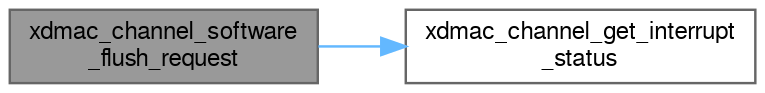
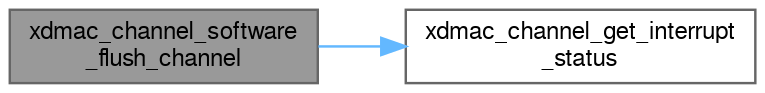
node "xdmac_channel_software _flush_request": label "xdmac_channel_software _flush_request" -> "xdmac_channel_software _flush_channel"
